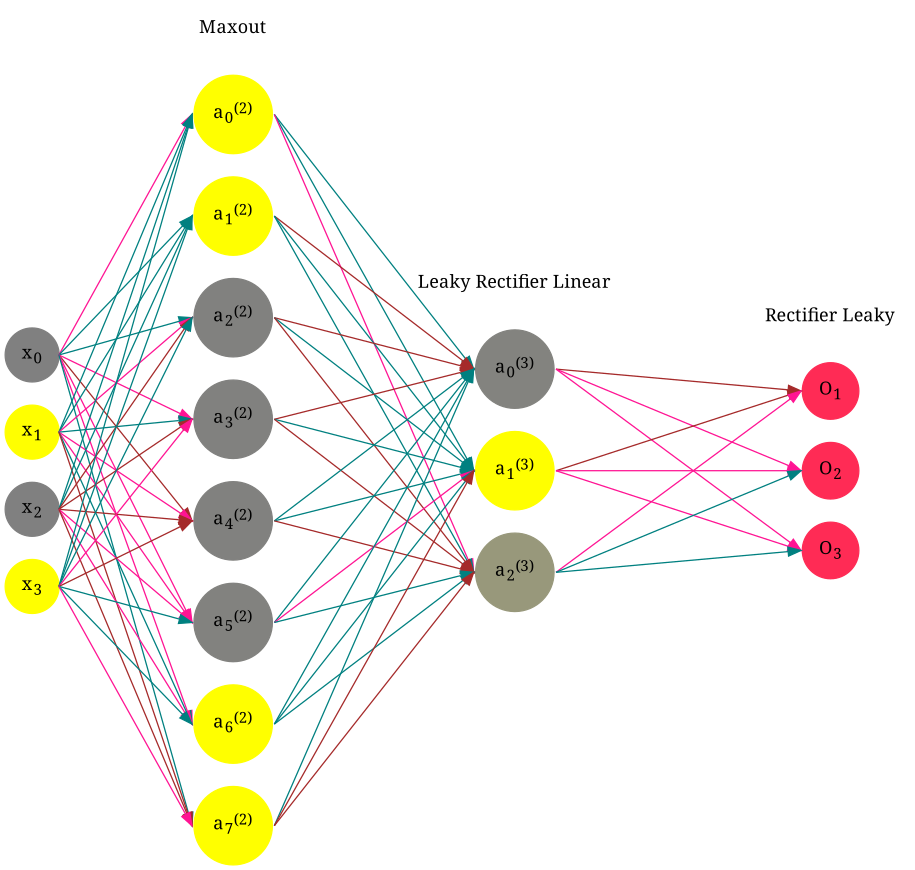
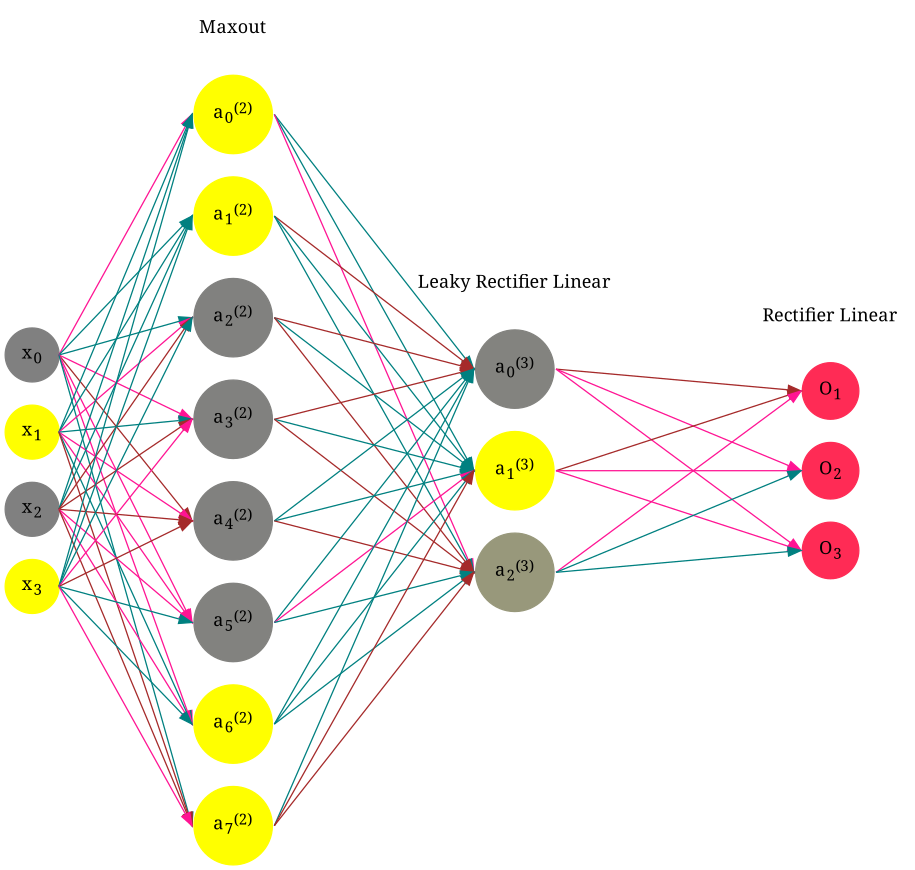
node "Rectifier Leaky": label "Rectifier Leaky" -> "Rectifier Linear"
